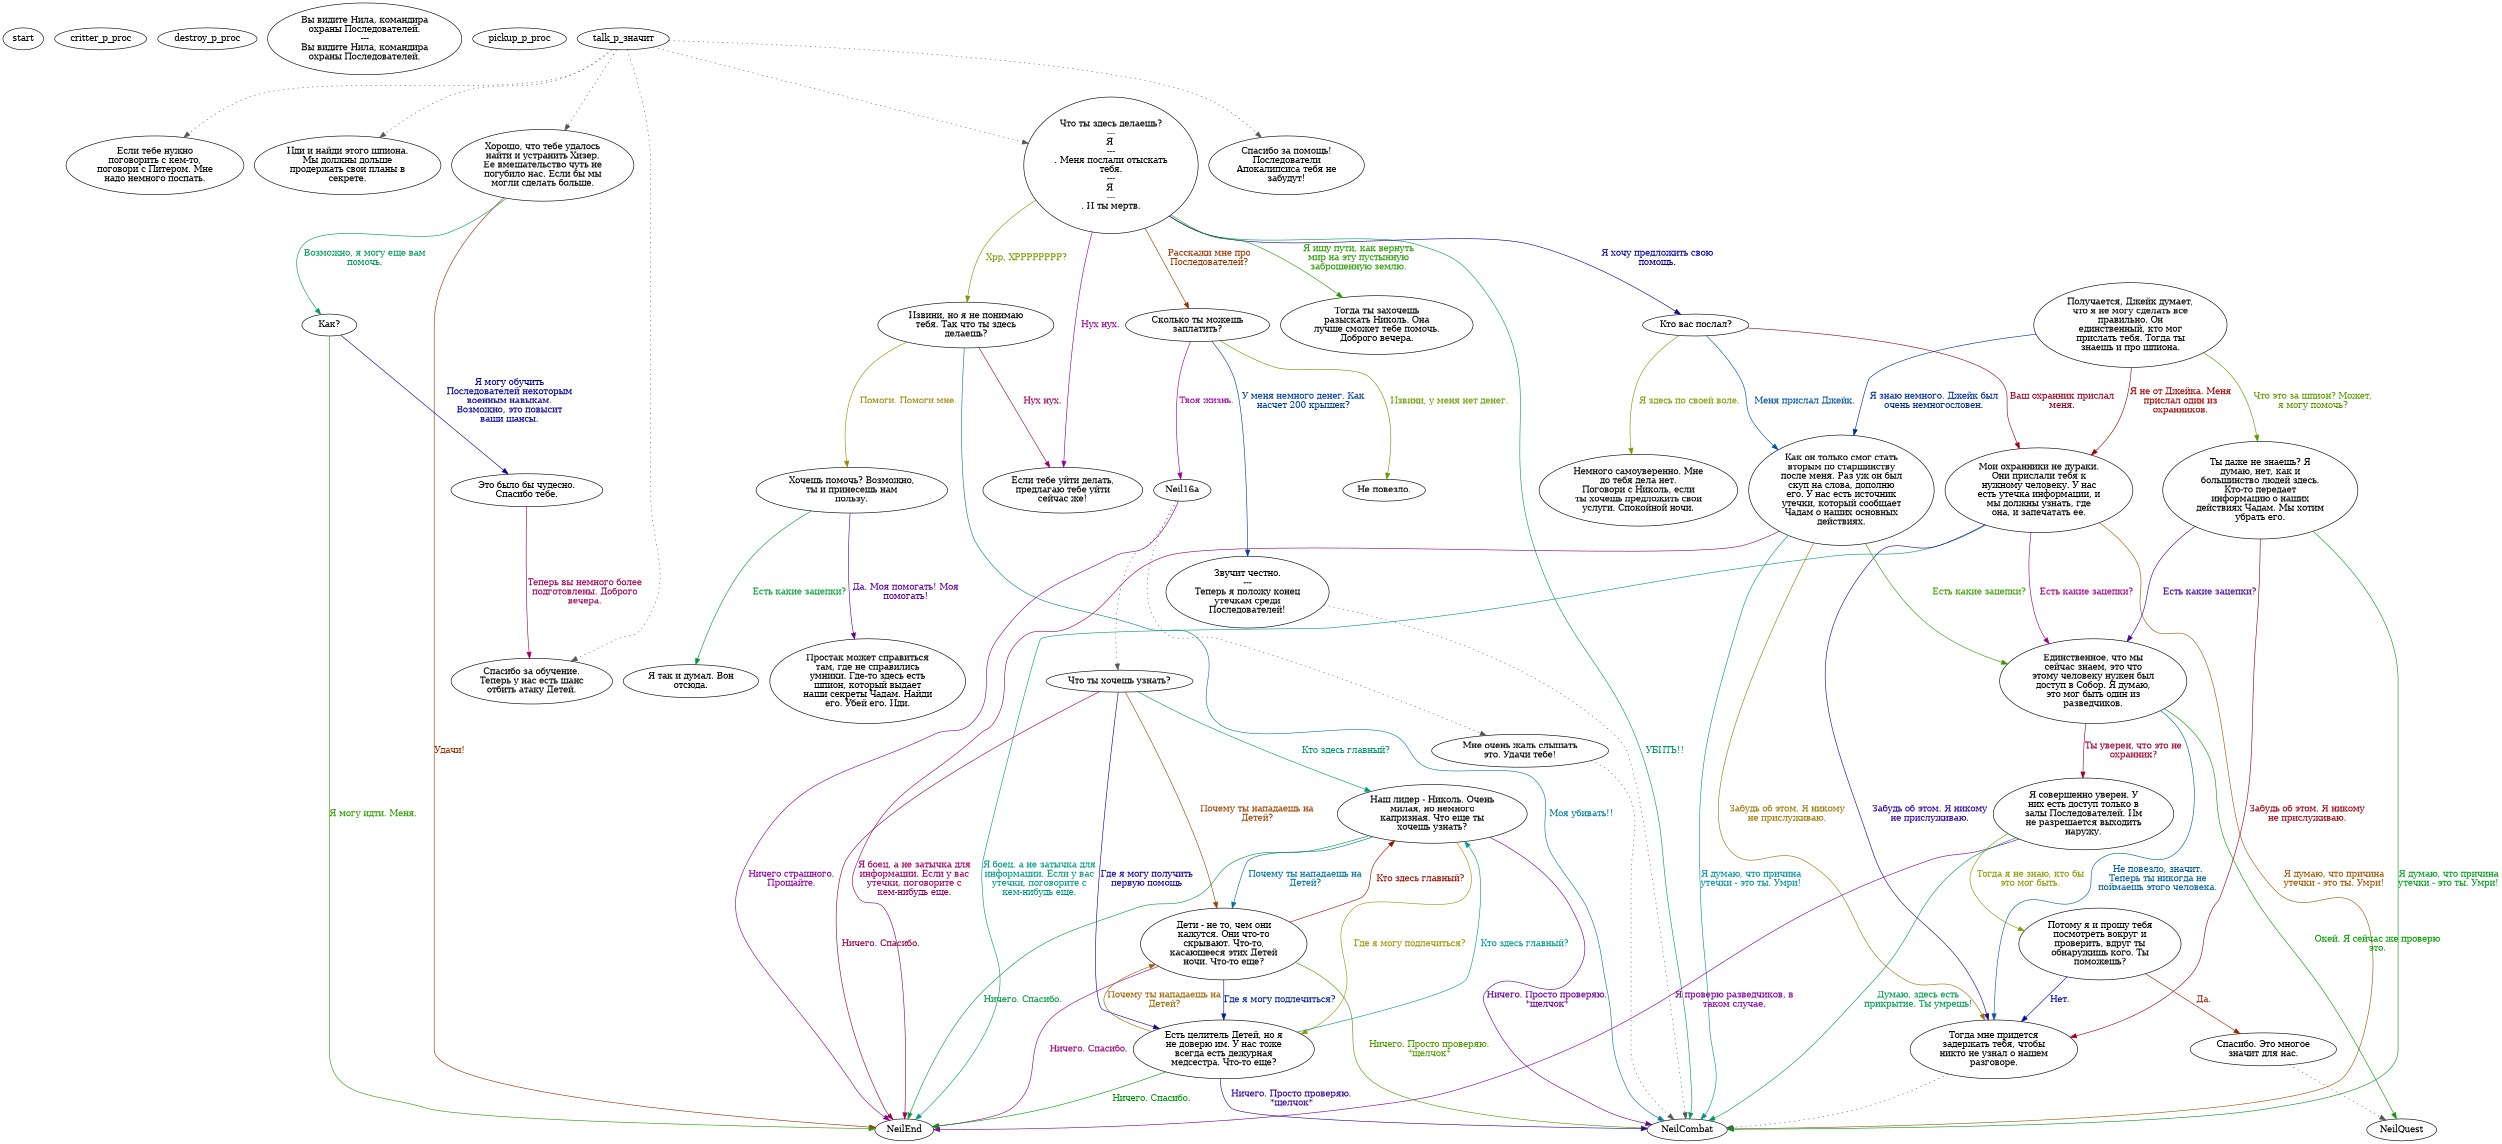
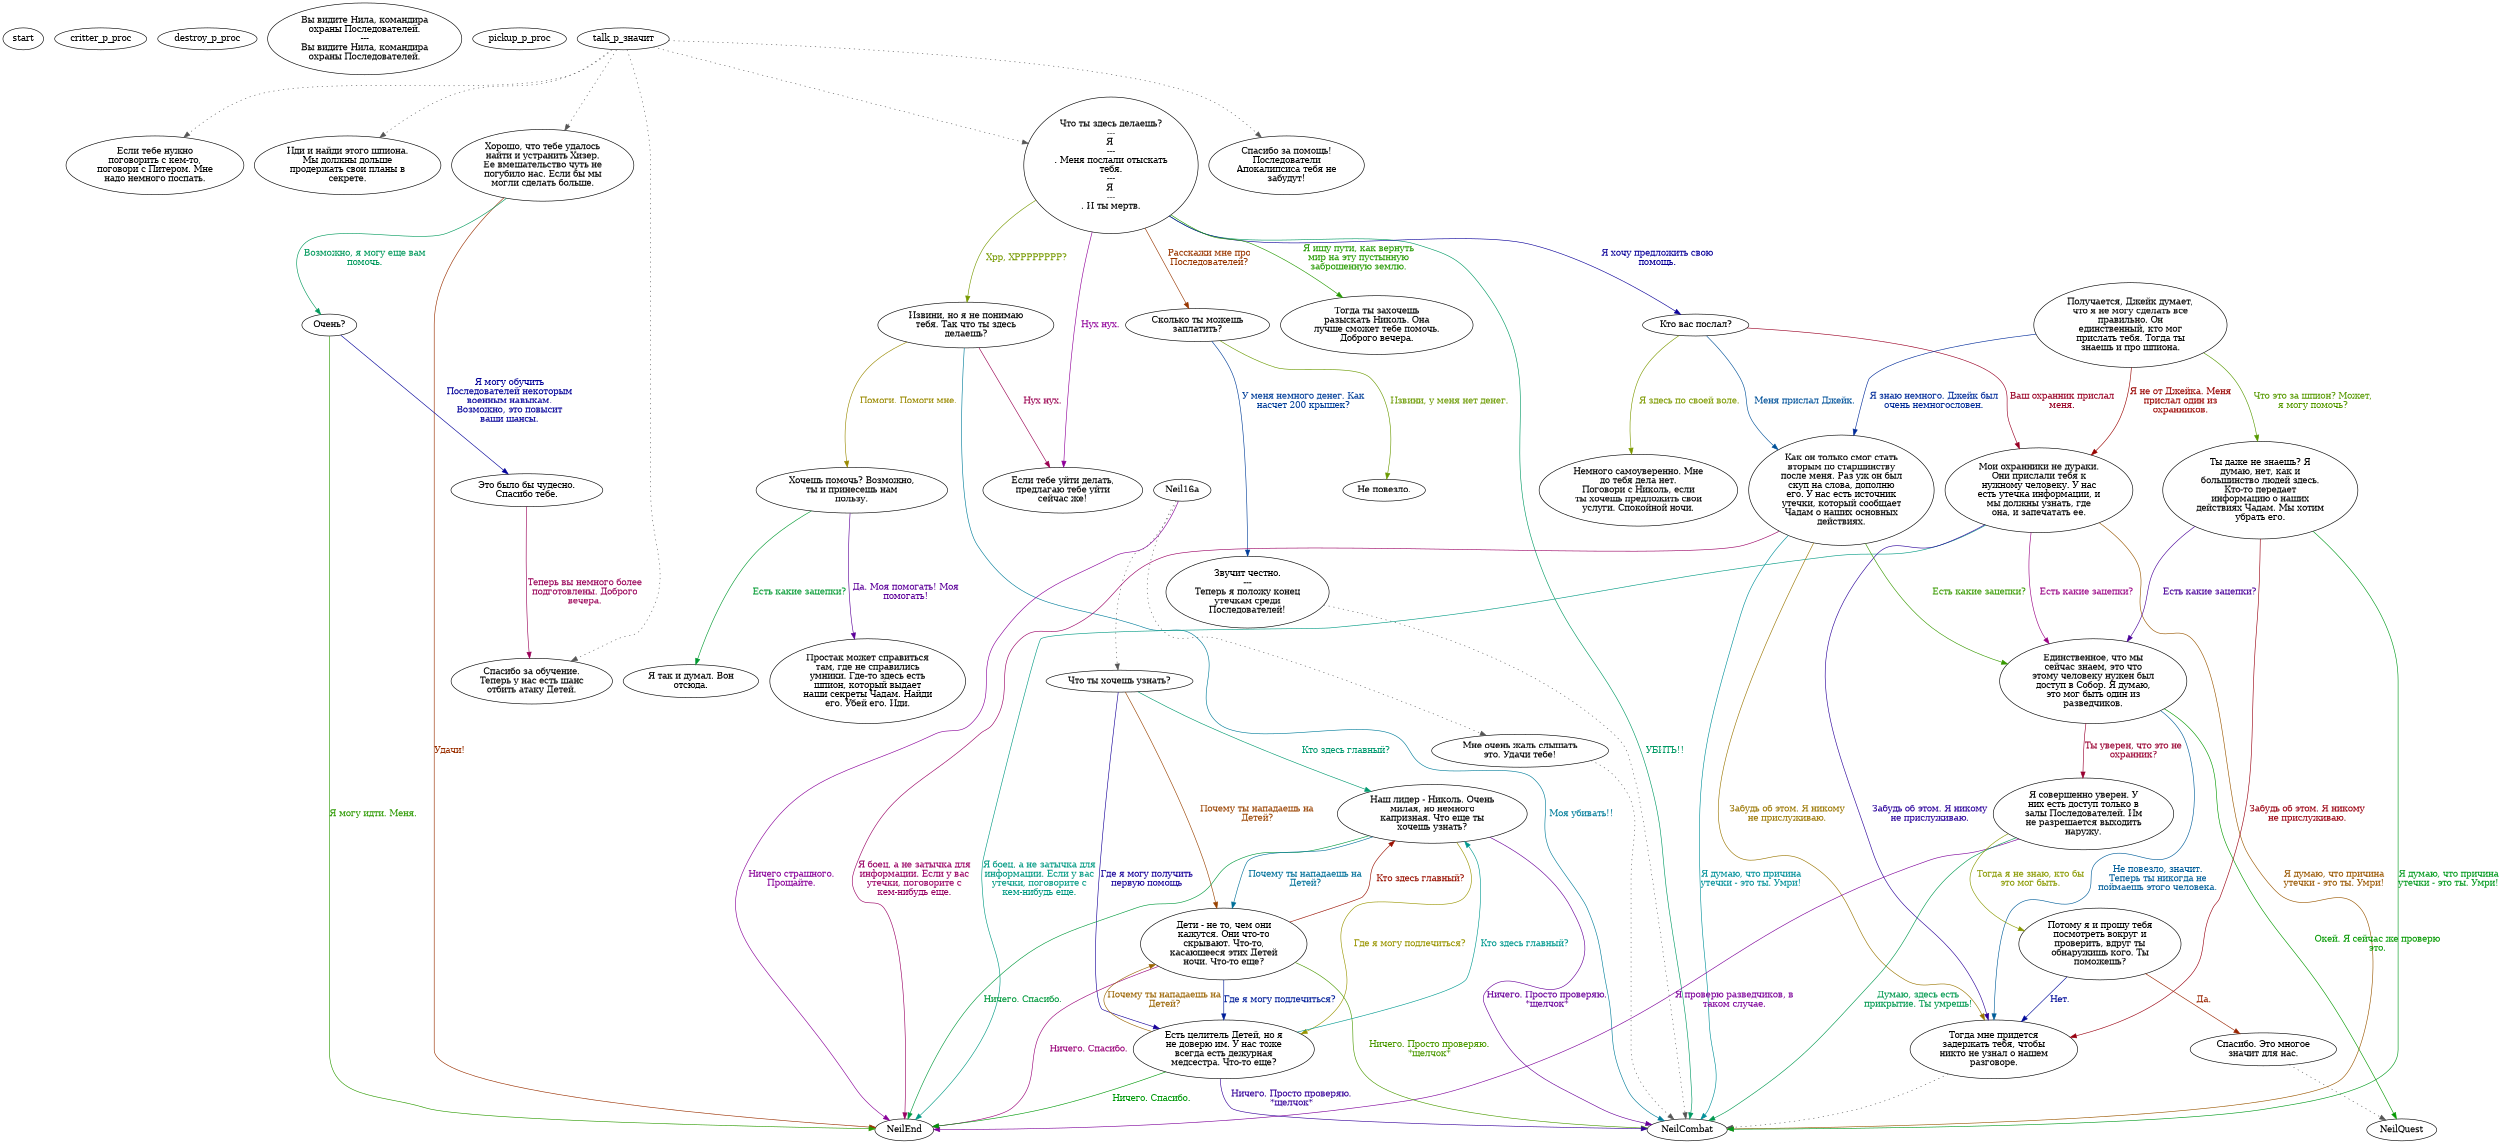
node "Как?": label "Как?" -> "Очень?"
edge "Сколько ты можешь заплатить?" -> "Neil16a": removed, label "Твоя жизнь."
edge "Что ты хочешь узнать?" -> "NeilEnd": removed, label "Ничего. Спасибо."
